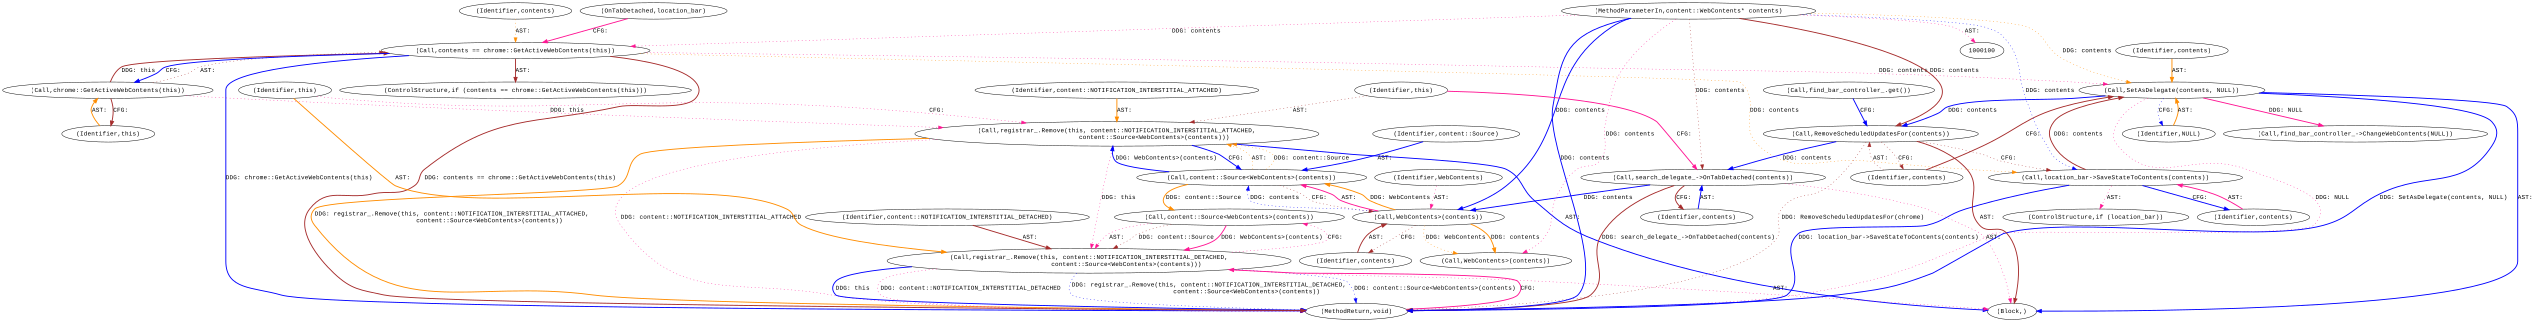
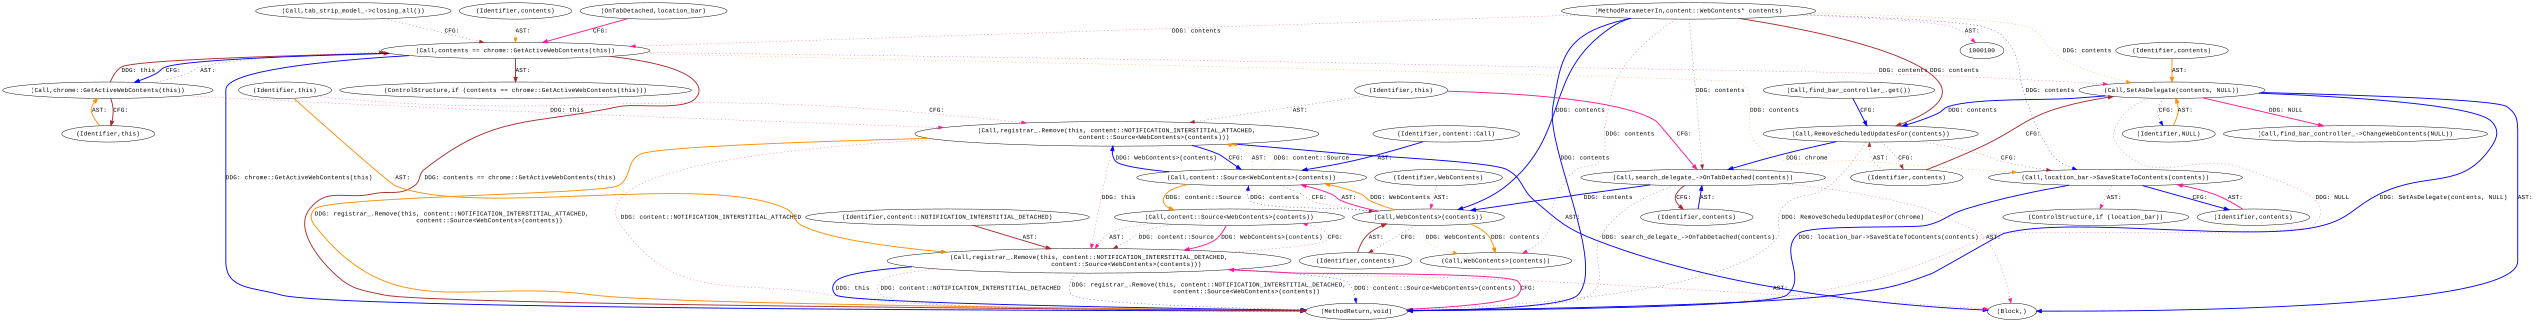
node "(Call,tab_strip_model_->closing_all())": added
node "(Identifier,content::NOTIFICATION_INTERSTITIAL_ATTACHED)": removed
edge "(Call,location_bar->SaveStateToContents(contents))" -> "(Call,SetAsDelegate(contents, NULL))": removed, label "DDG: contents"
node "(Identifier,content::Source)": label "(Identifier,content::Source)" -> "(Identifier,content::Call)"
edge "(Call,RemoveScheduledUpdatesFor(contents))" -> "(Call,search_delegate_->OnTabDetached(contents))": label "DDG: contents" -> "DDG: chrome"
edge "(Call,RemoveScheduledUpdatesFor(contents))" -> "(Block,)": removed, label "AST:"
edge "(Call,search_delegate_->OnTabDetached(contents))" -> "(MethodReturn,void)": style bold -> dotted
